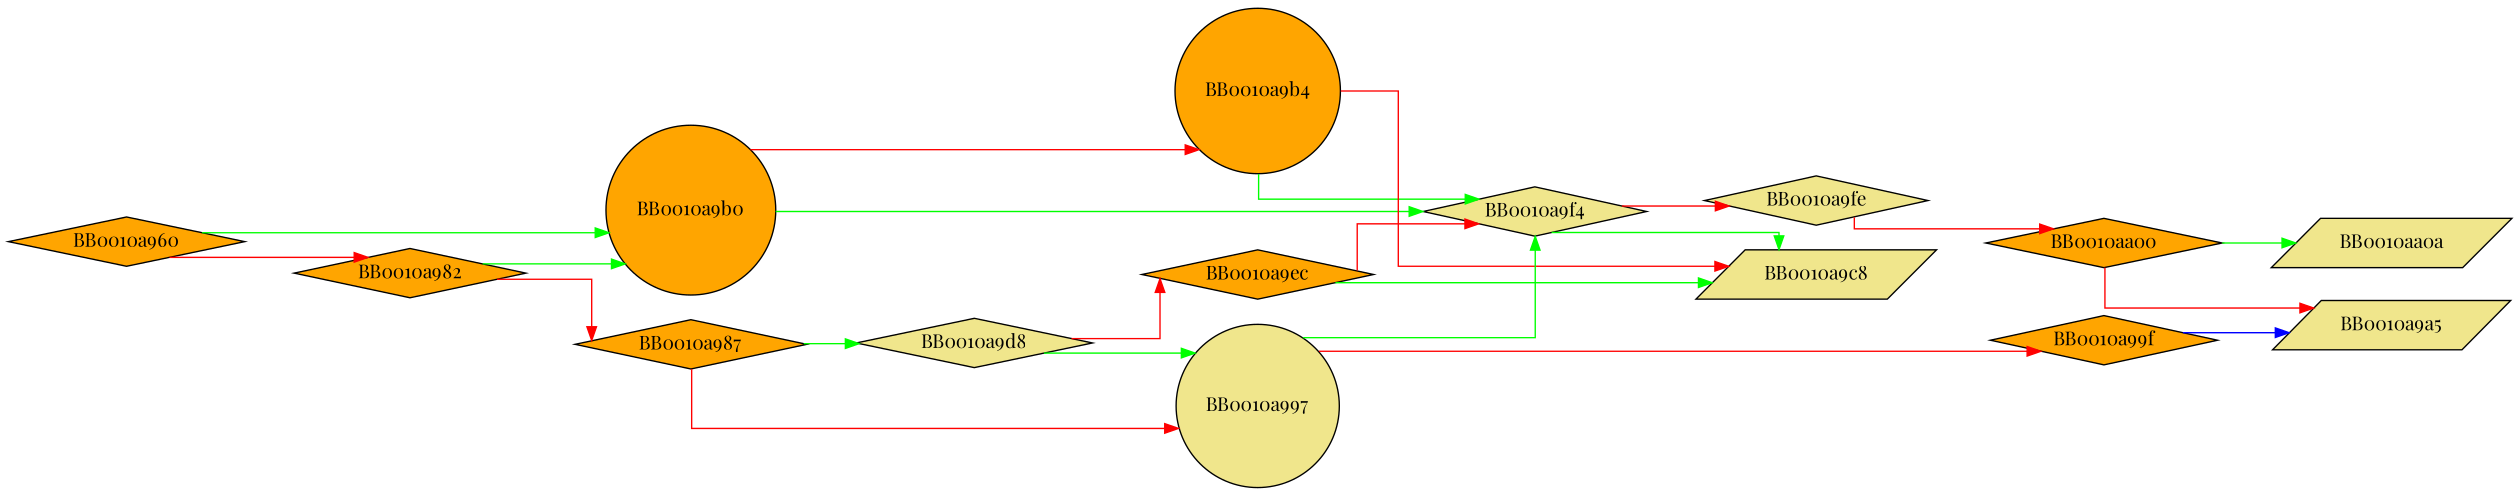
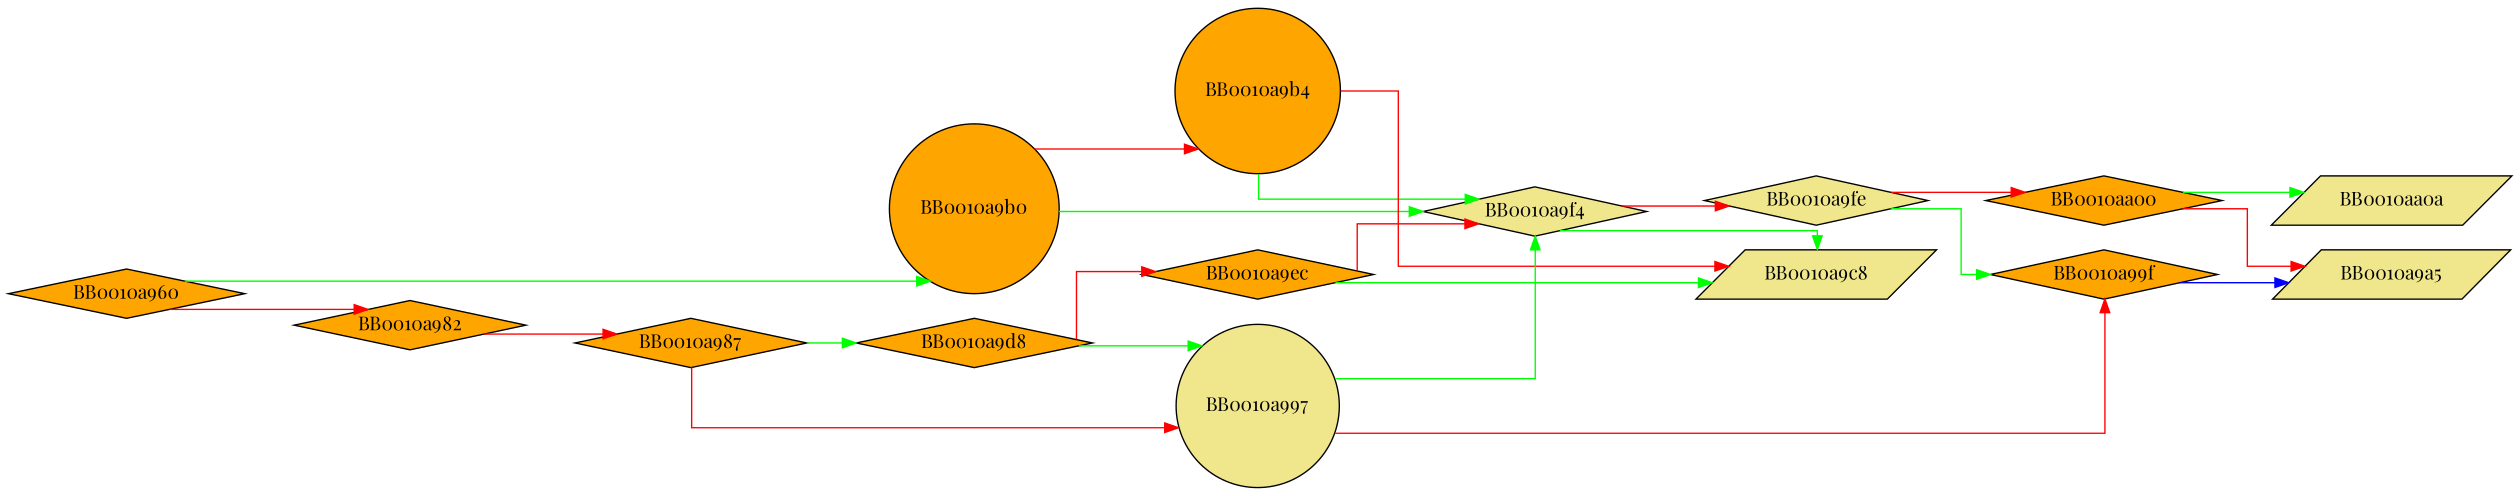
edge "BB0010a9fe" -> "BB0010a99f": added
edge "BB0010a982" -> "BB0010a9b0": removed
node "BB0010a9d8": fillcolor khaki -> orange
